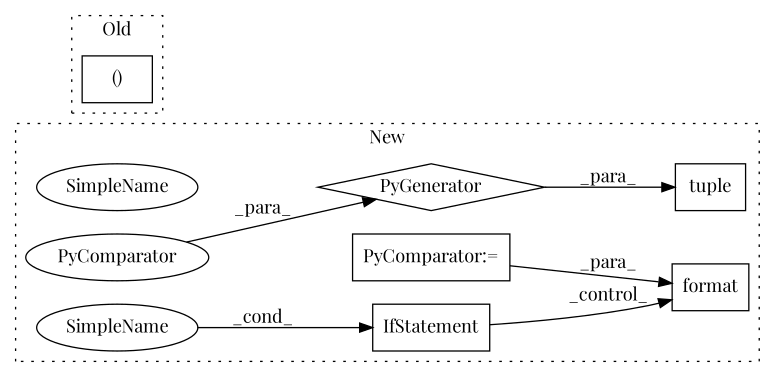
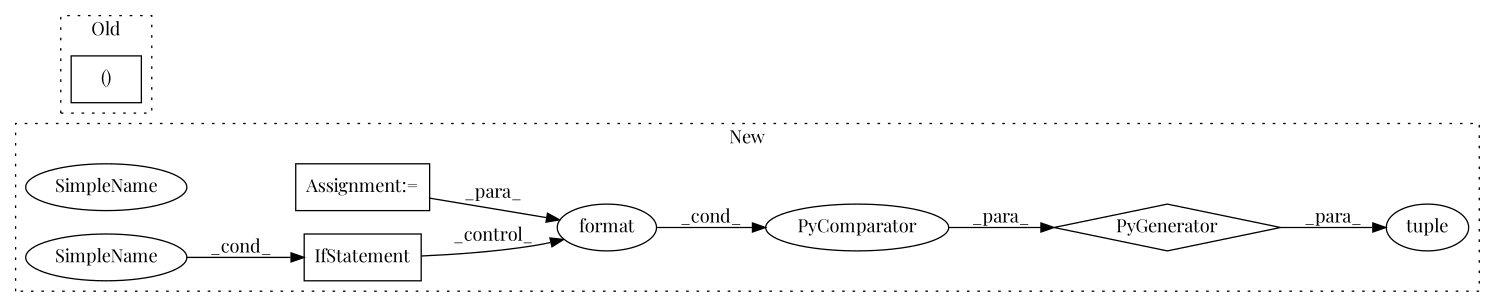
node "tuple": shape box -> ellipse
edge "format" -> "PyComparator": added, label "_cond_"
node "PyComparator:=": label "PyComparator:=" -> "Assignment:="
node "format": shape box -> ellipse
